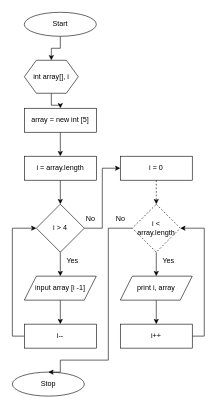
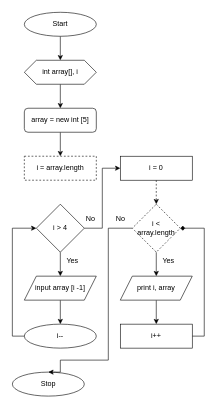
node "int array[], i": size 54x33 -> 72x24
node "array = new int [5]": shape rectangle -> rounded rectangle
node "i = array.length": style solid -> dashed
edge "i = array.length" -> "i > 4": removed
edge "i++" -> "i < array.length": arrowhead classic -> diamond
node "i--": shape rectangle -> ellipse
